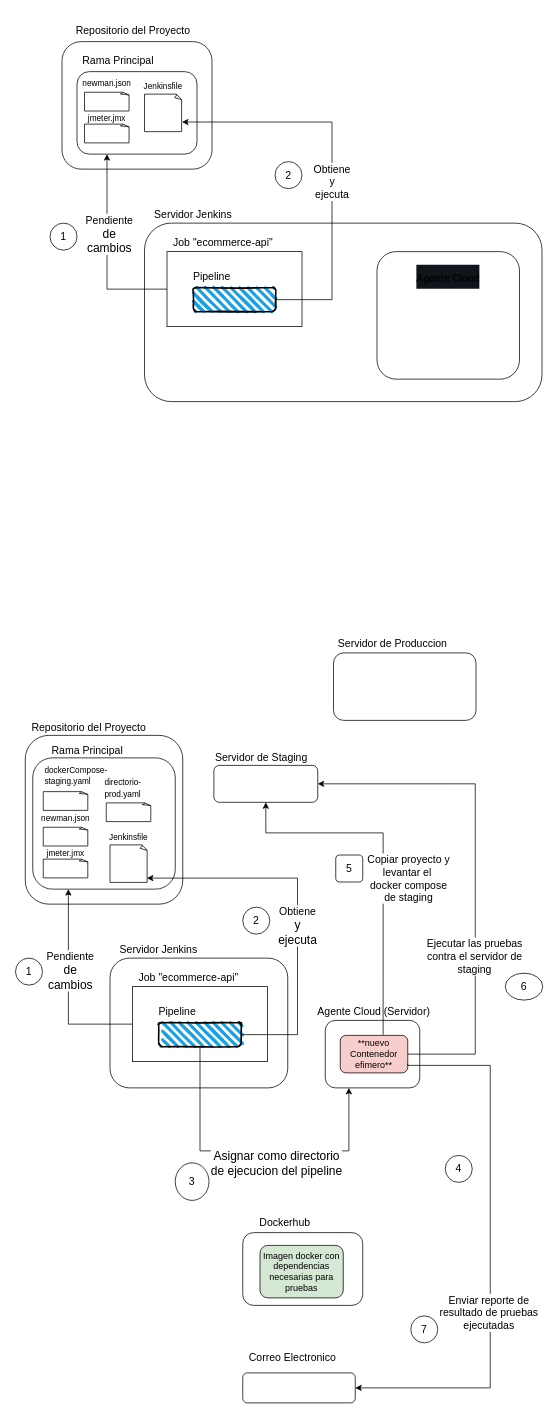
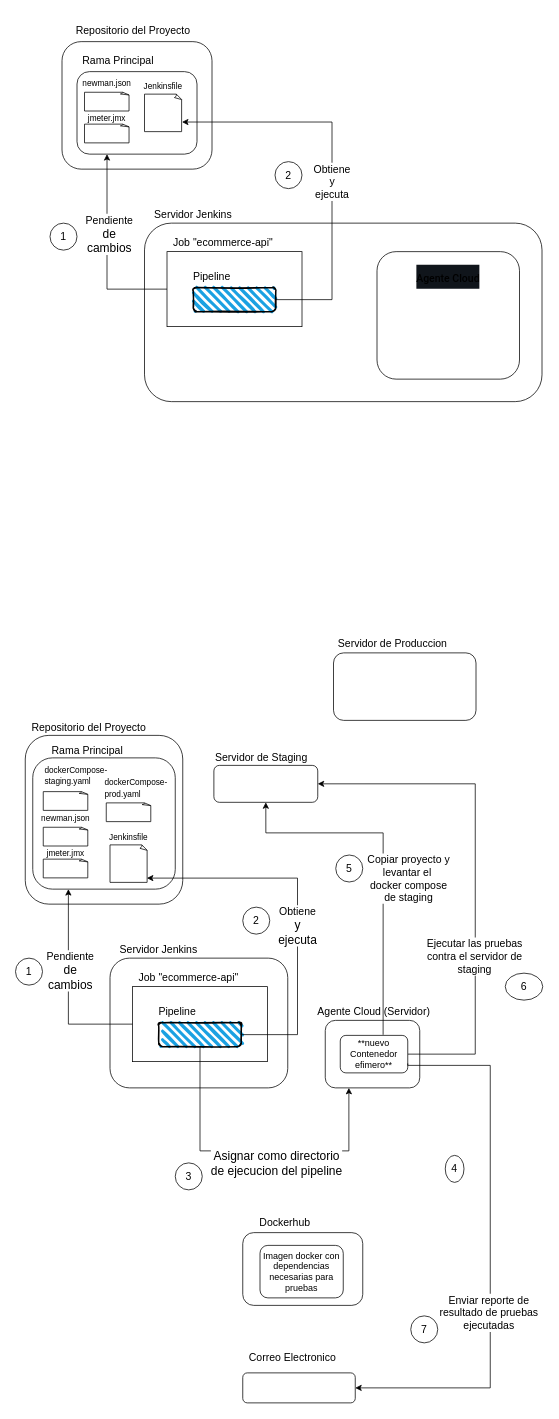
node "directorio-prod.yaml": label "directorio-prod.yaml" -> "dockerCompose-prod.yaml"
node "5": shape rounded rectangle -> ellipse
node "**nuevo Contenedor efimero**": fillcolor #f8cecc -> #ffffff
node "4": size 27x27 -> 19x27
node "3": size 34x38 -> 27x27
node "Imagen docker con dependencias necesarias para pruebas": fillcolor #d5e8d4 -> #ffffff
